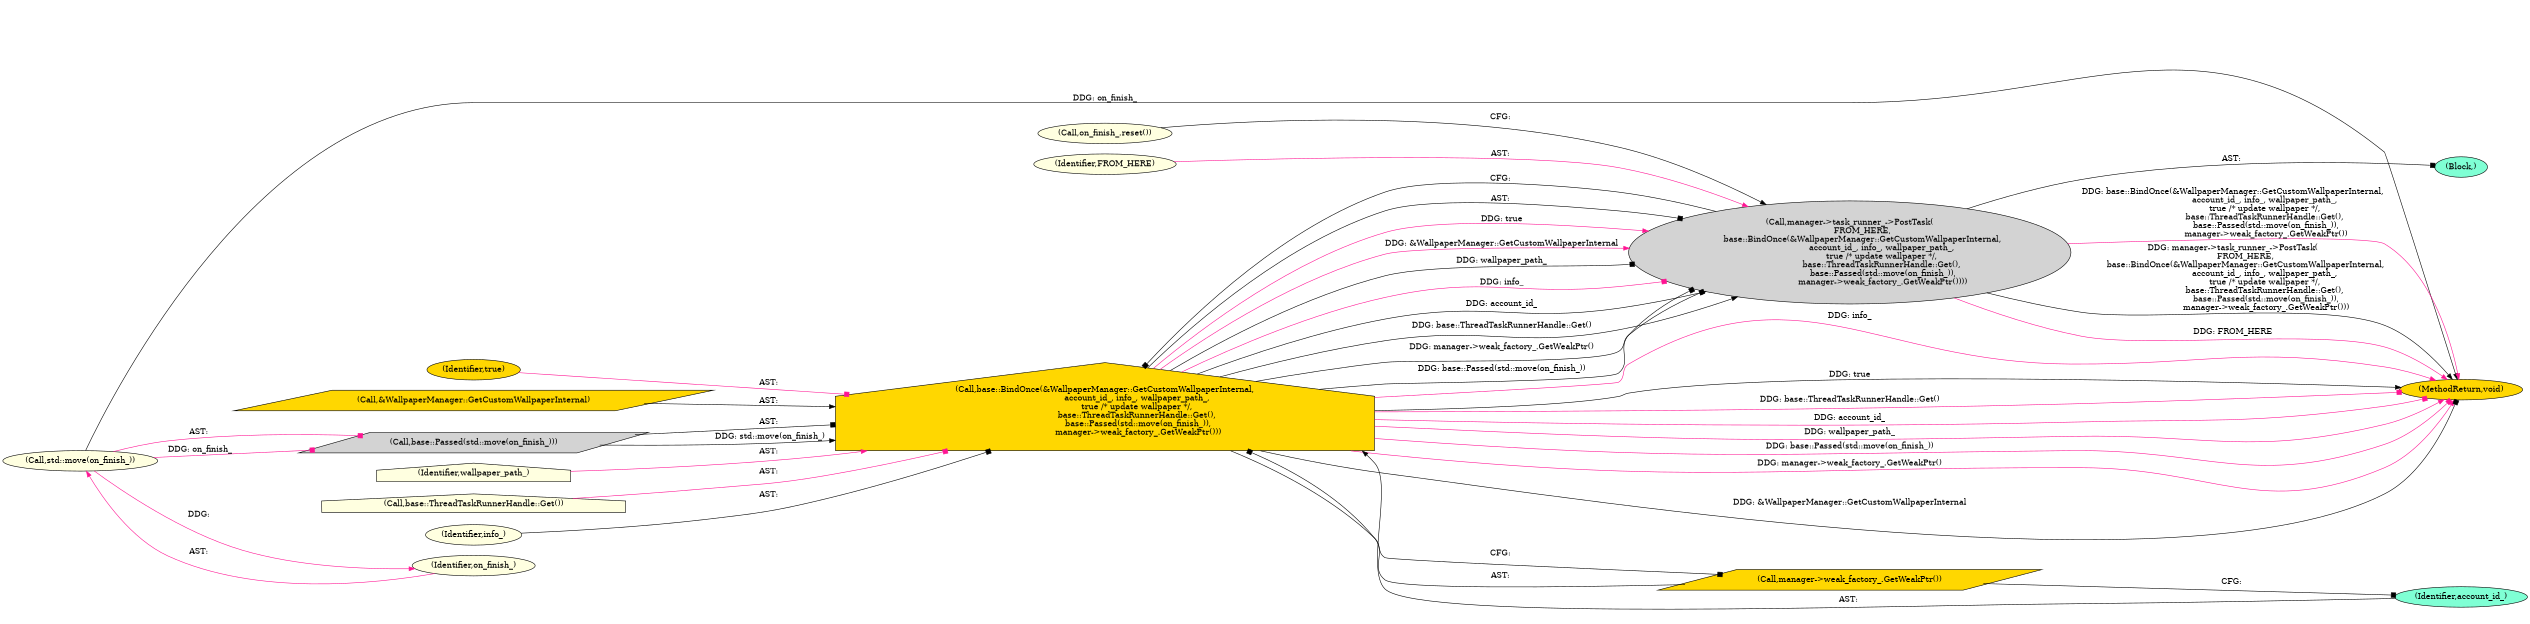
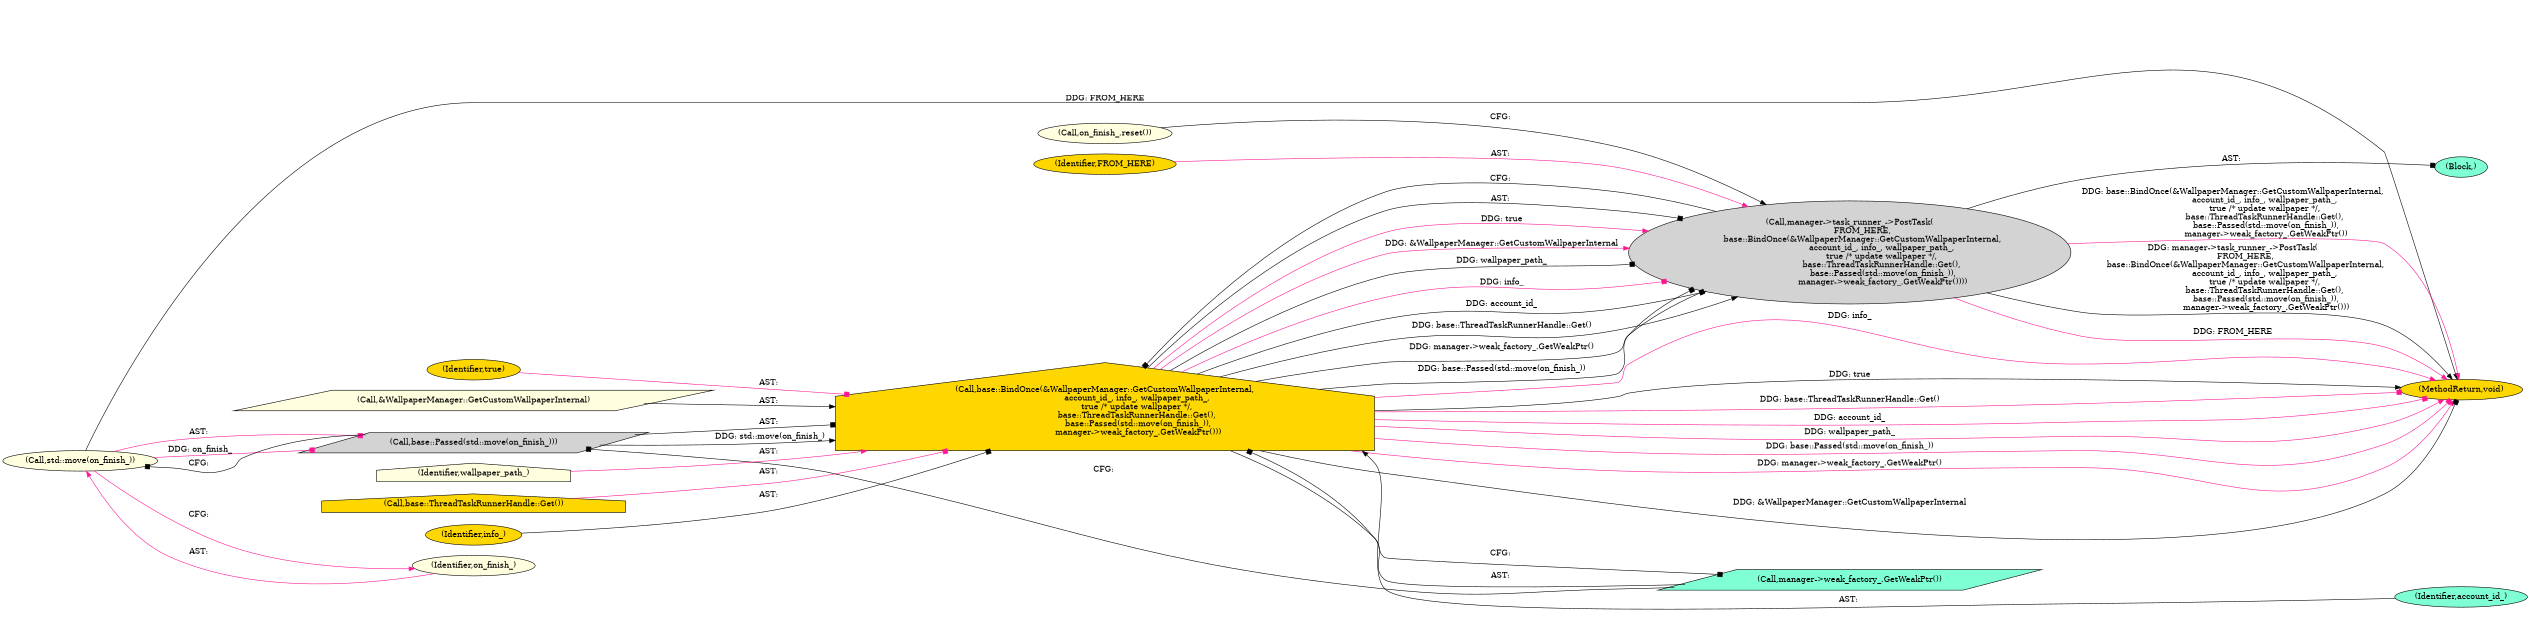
edge "(Call,std::move(on_finish_))" -> "(MethodReturn,void)": label "DDG: on_finish_" -> "DDG: FROM_HERE"
node "(Identifier,FROM_HERE)": fillcolor lightyellow -> gold
node "(Call,&WallpaperManager::GetCustomWallpaperInternal)": fillcolor gold -> lightyellow
edge "(Call,base::Passed(std::move(on_finish_)))" -> "(Call,std::move(on_finish_))": added, label "CFG:"
node "(Call,base::ThreadTaskRunnerHandle::Get())": fillcolor lightyellow -> gold
edge "(Call,std::move(on_finish_))" -> "(Identifier,on_finish_)": label "DDG: " -> "CFG: "
node "(Identifier,info_)": fillcolor lightyellow -> gold
node "(Call,manager->weak_factory_.GetWeakPtr())": fillcolor gold -> aquamarine
edge "(Call,manager->weak_factory_.GetWeakPtr())" -> "(Identifier,account_id_)": now "(Call,manager->weak_factory_.GetWeakPtr())" -> "(Call,base::Passed(std::move(on_finish_)))"
